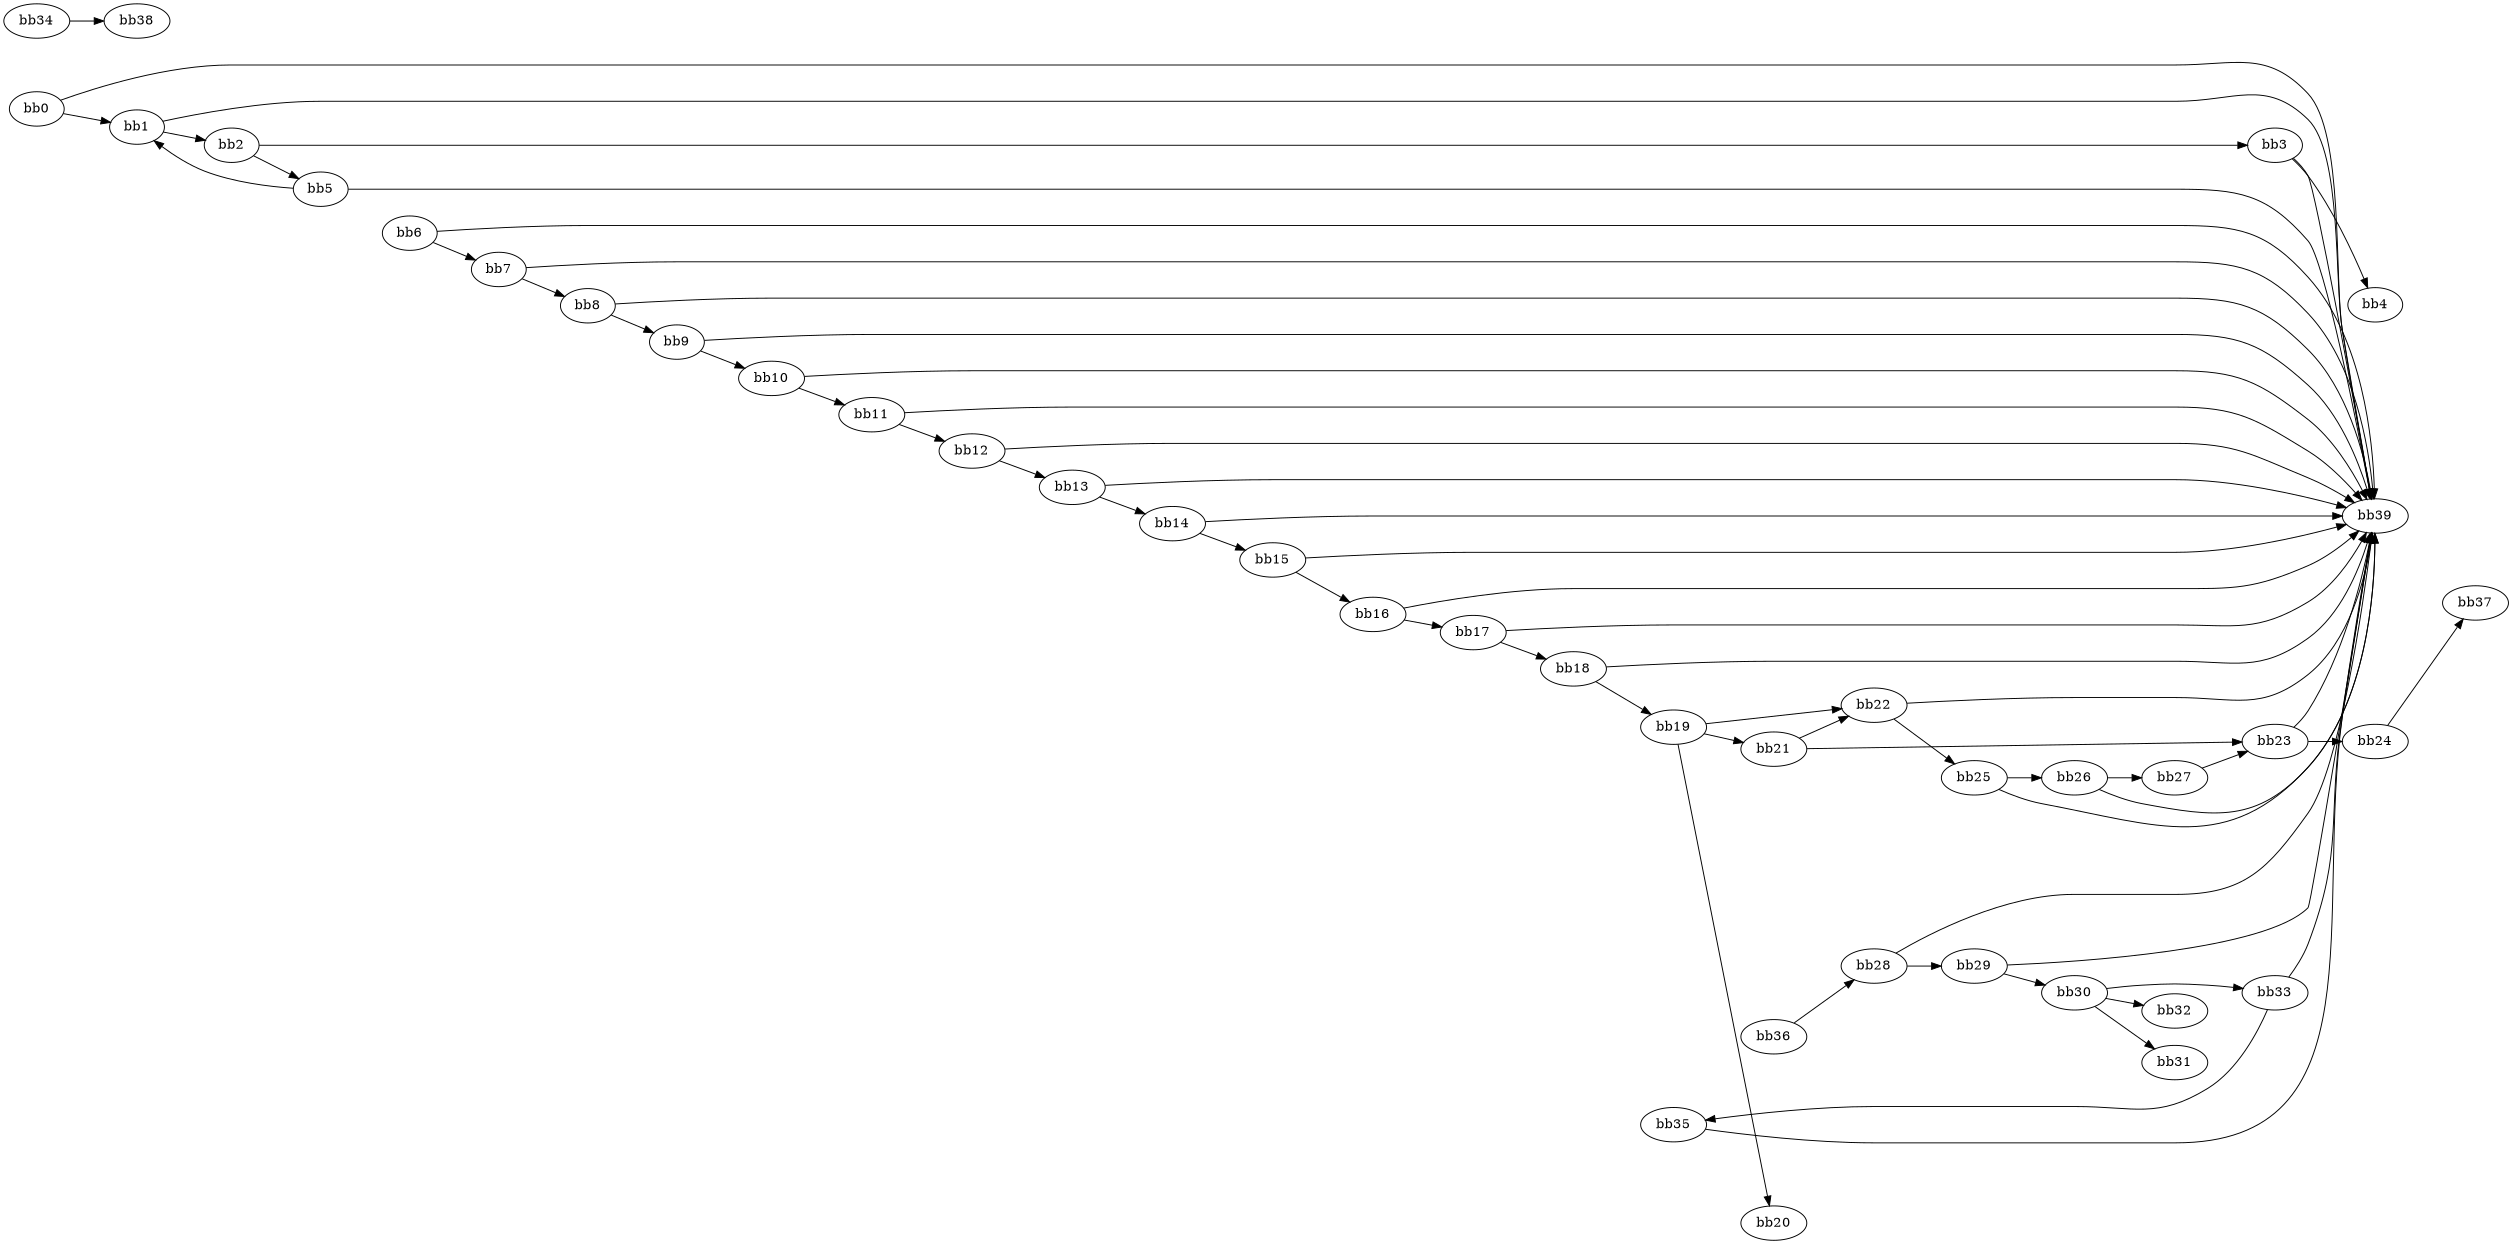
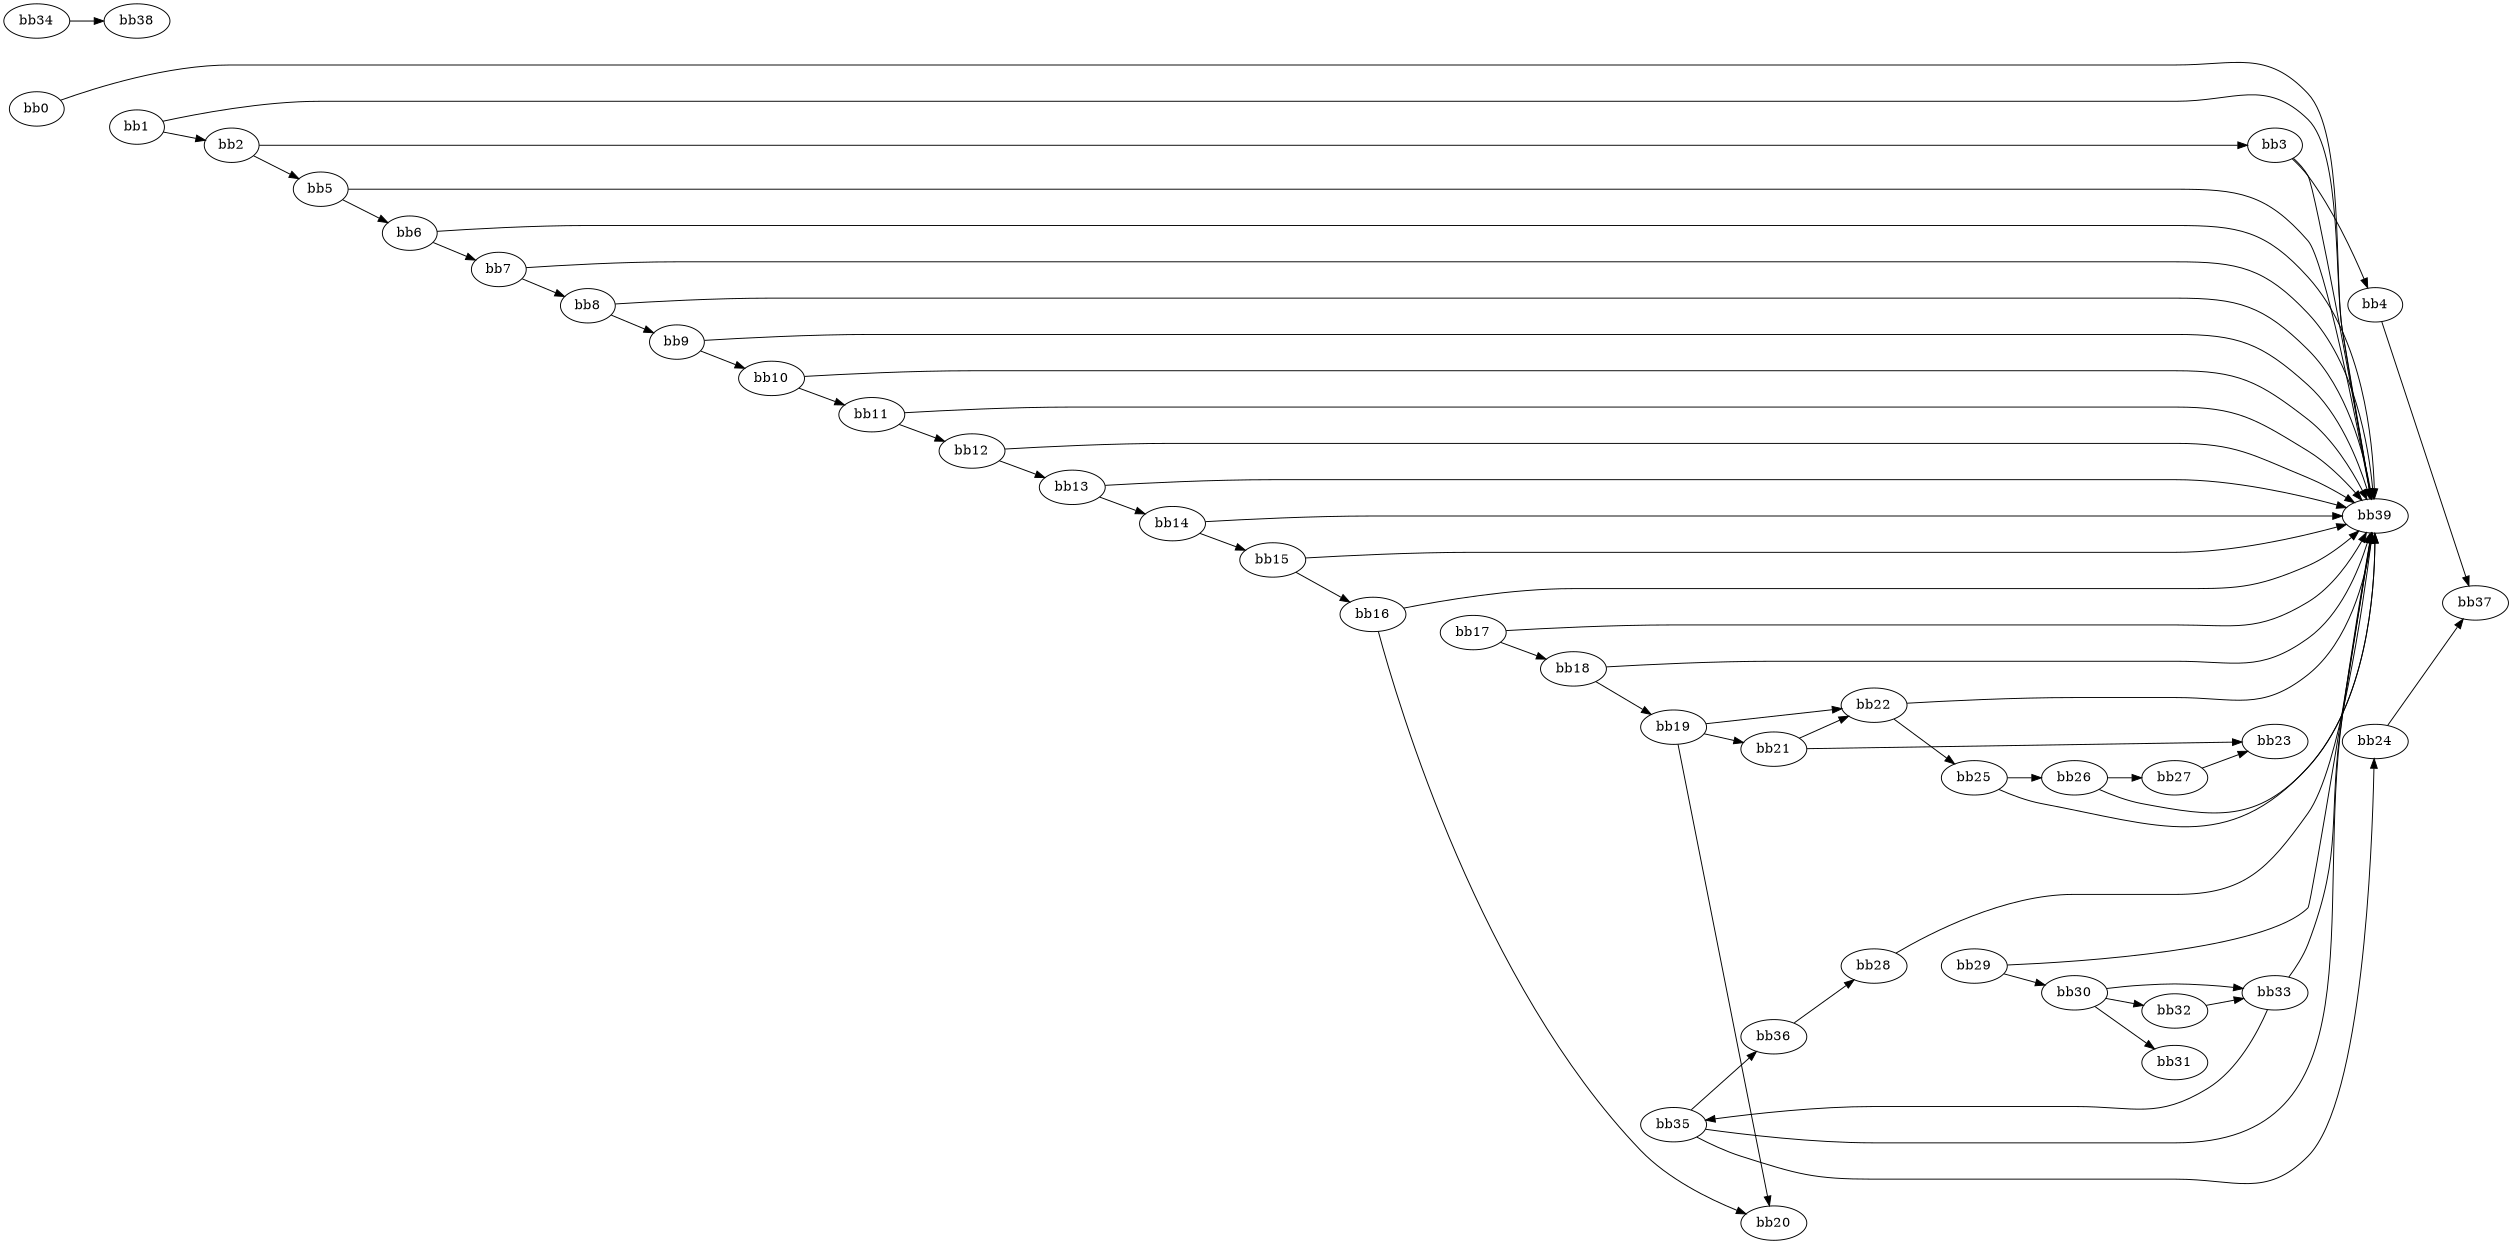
edge "bb0" -> "bb1": removed
edge "bb5" -> "bb1": now "bb5" -> "bb6"
edge "bb4" -> "bb37": added
edge "bb16" -> "bb17": now "bb16" -> "bb20"
edge "bb23" -> "bb39": removed
edge "bb23" -> "bb24": now "bb35" -> "bb24"
edge "bb28" -> "bb29": removed
edge "bb32" -> "bb33": added
edge "bb35" -> "bb36": added
